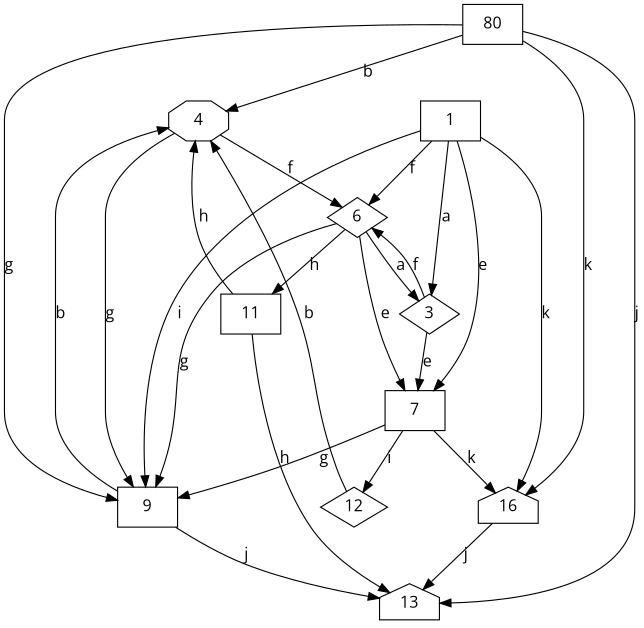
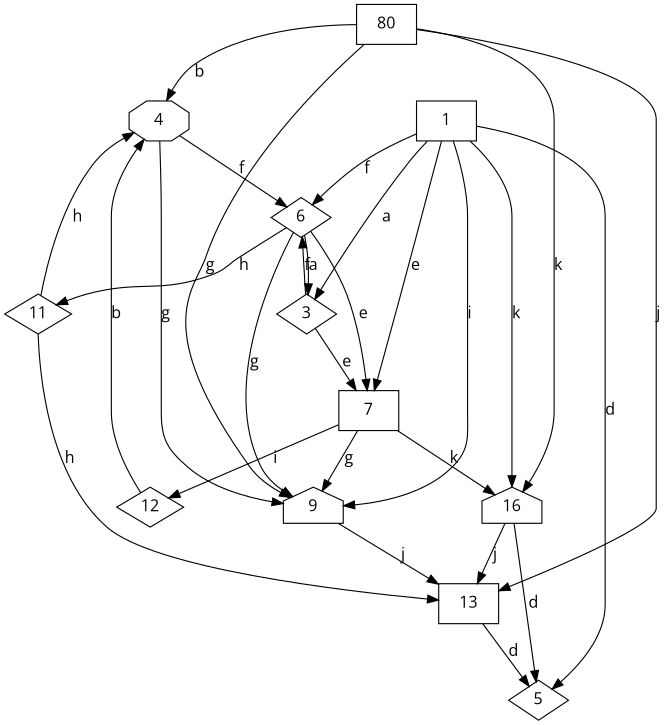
edge "9" -> "4": removed, label "b"
node "11": shape box -> diamond
node "9": shape box -> house
node "13": shape house -> box
node "5": added
